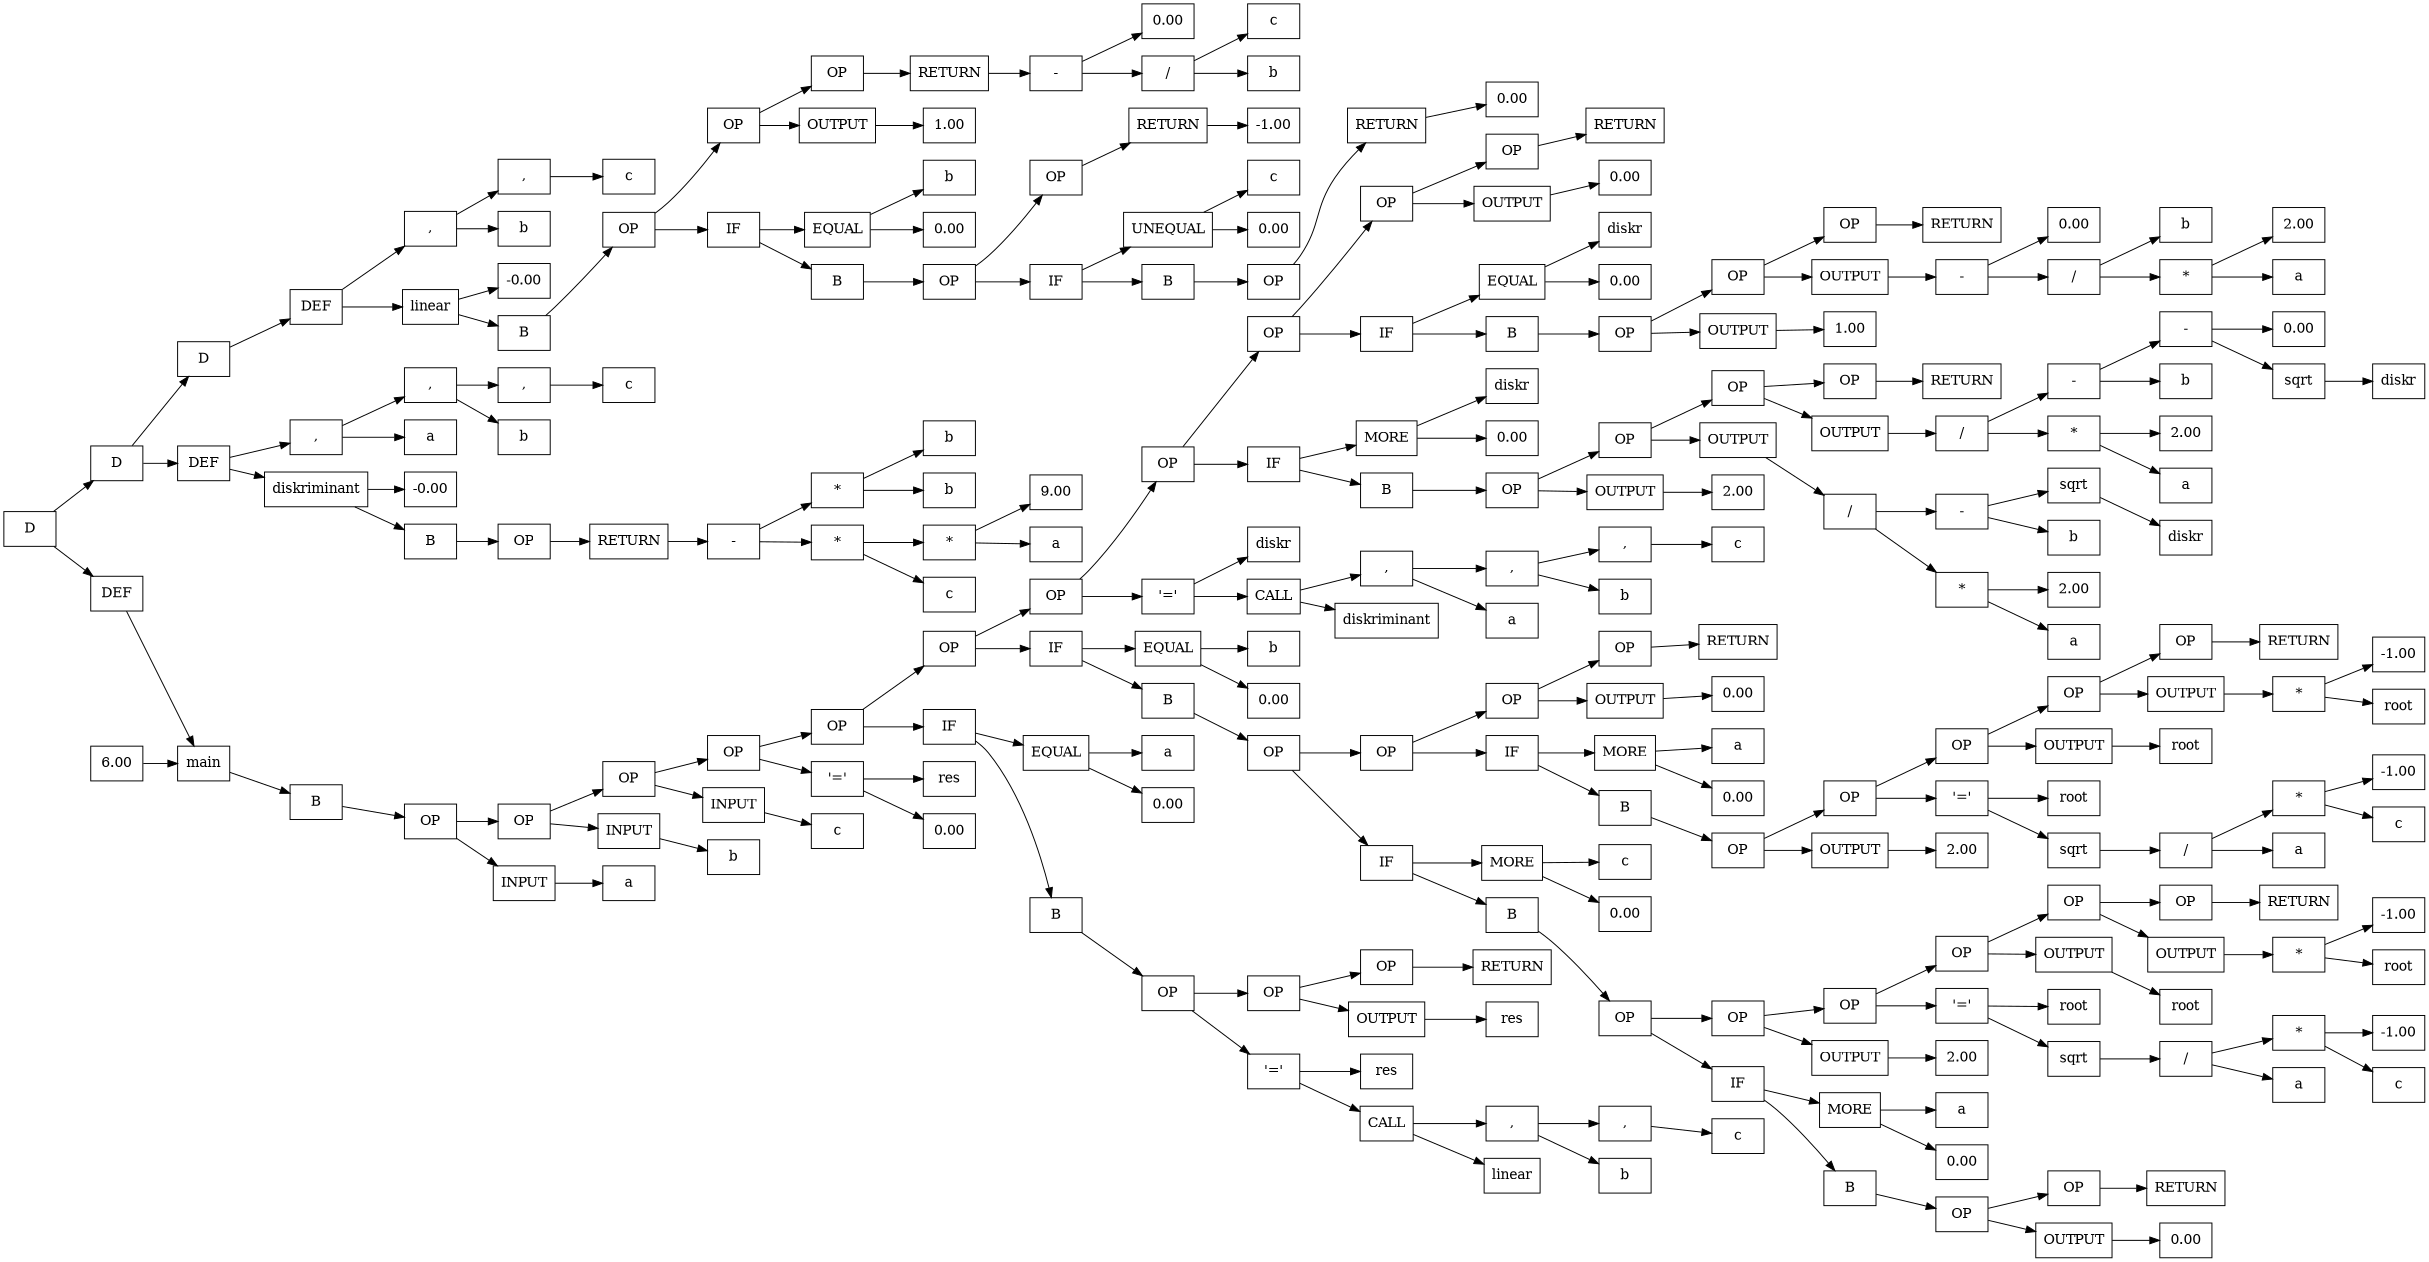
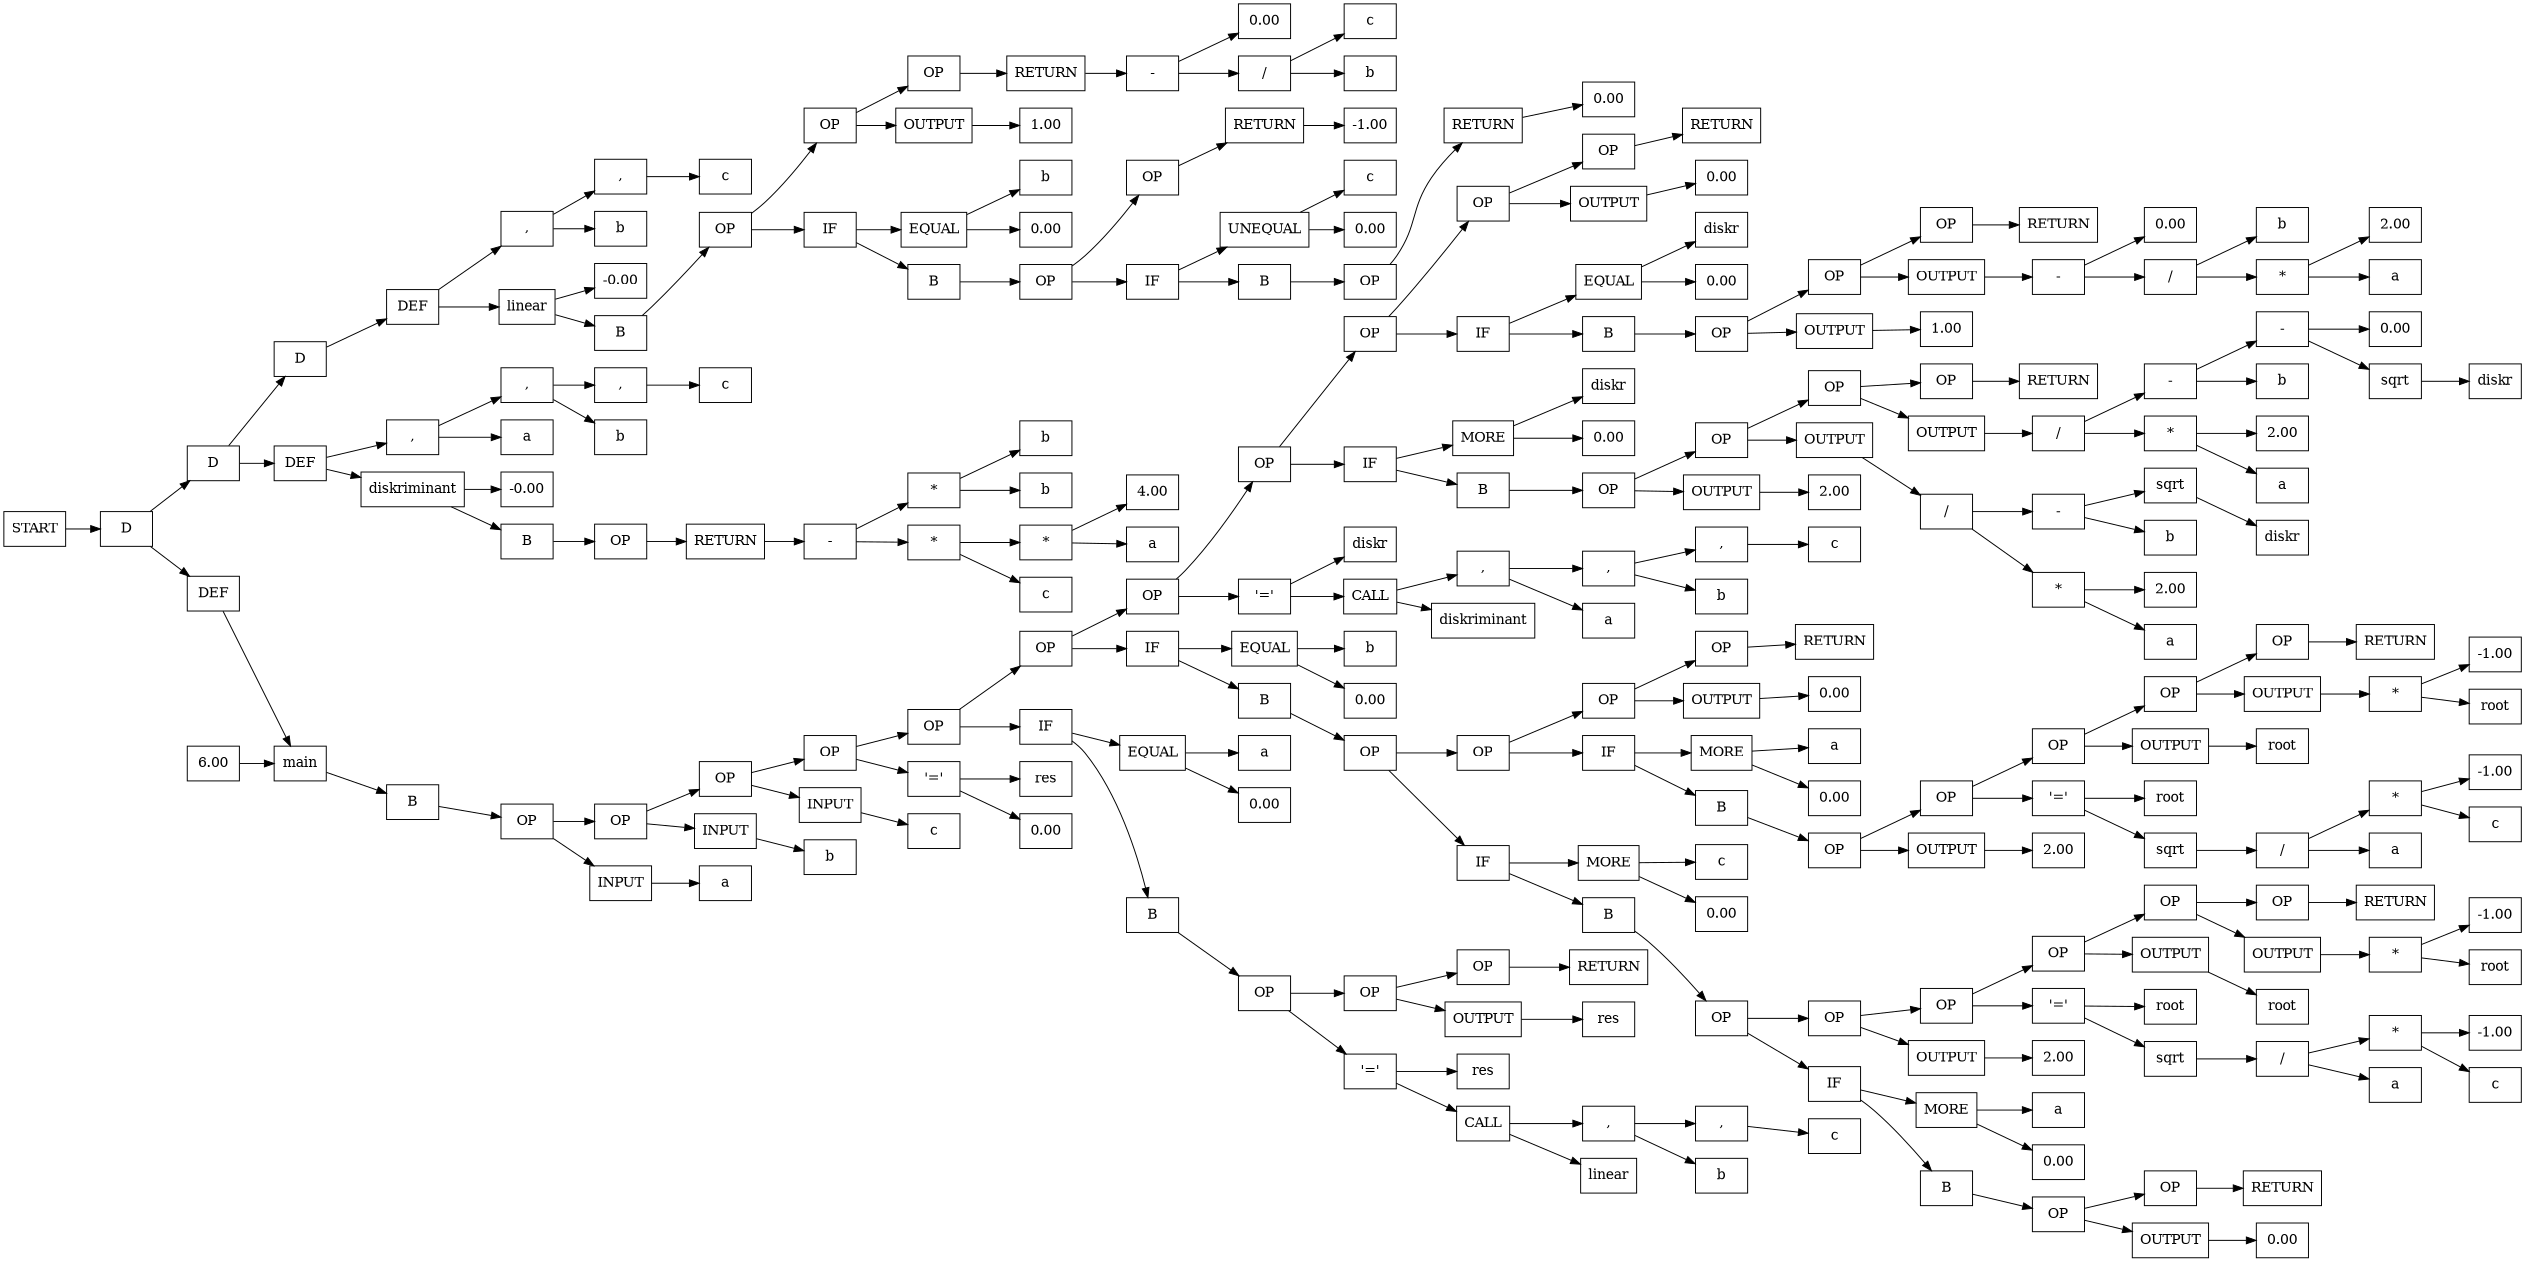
node "9.00": label "9.00" -> "4.00"
node "START": added
